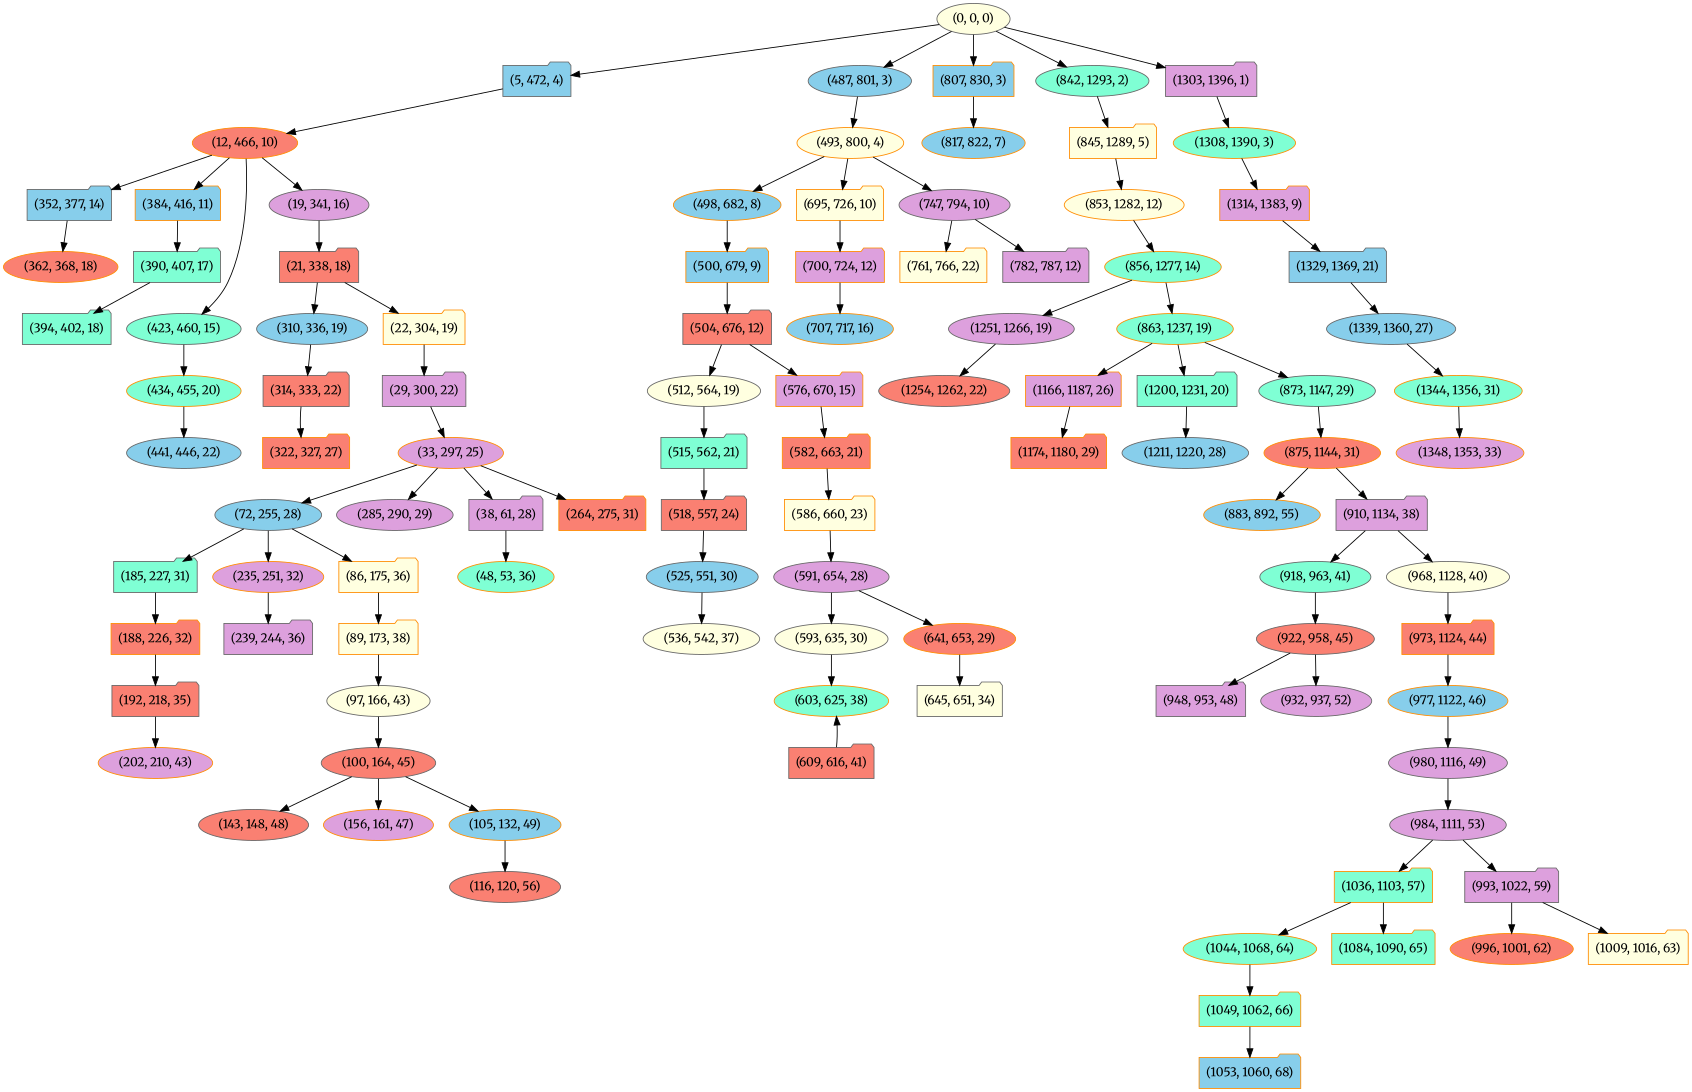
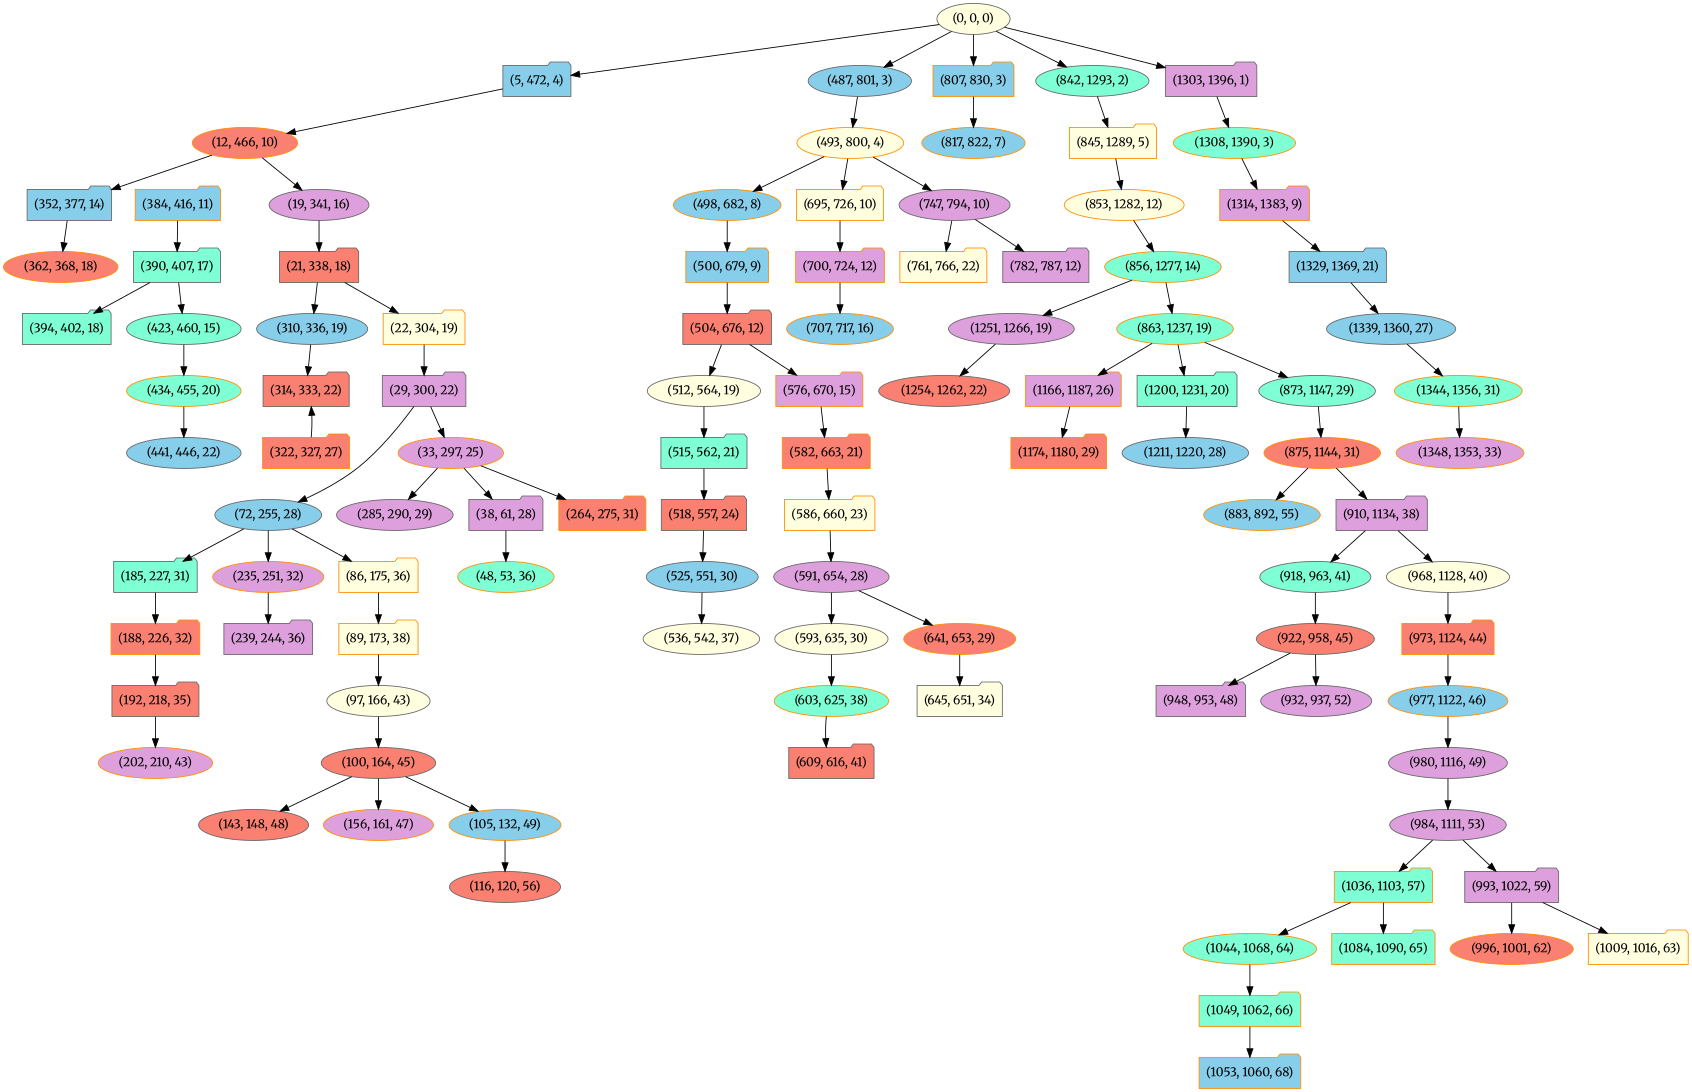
edge "(12, 466, 10)" -> "(384, 416, 11)": removed
edge "(12, 466, 10)" -> "(423, 460, 15)": now "(390, 407, 17)" -> "(423, 460, 15)"
edge "(314, 333, 22)" -> "(322, 327, 27)": reversed
edge "(33, 297, 25)" -> "(72, 255, 28)": now "(29, 300, 22)" -> "(72, 255, 28)"
edge "(609, 616, 41)" -> "(603, 625, 38)": reversed
